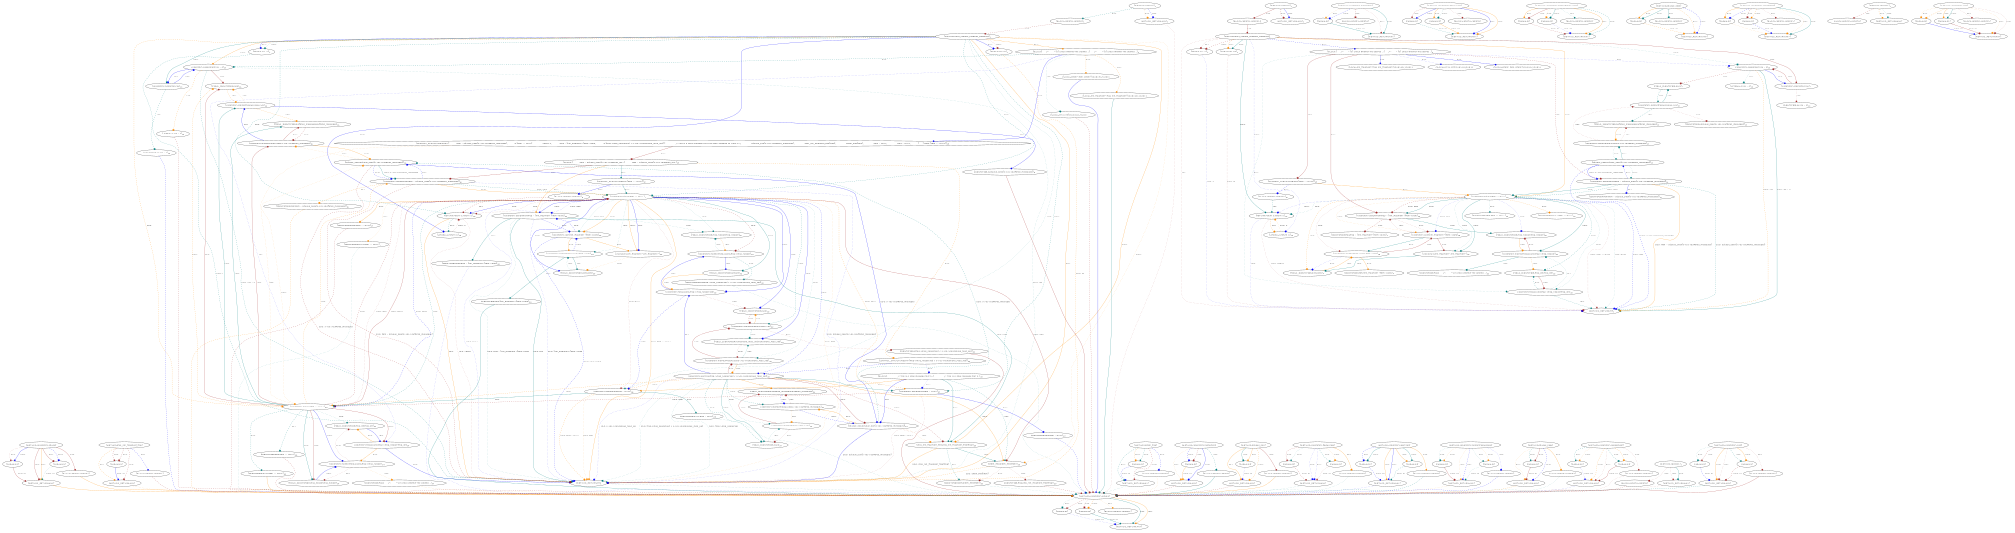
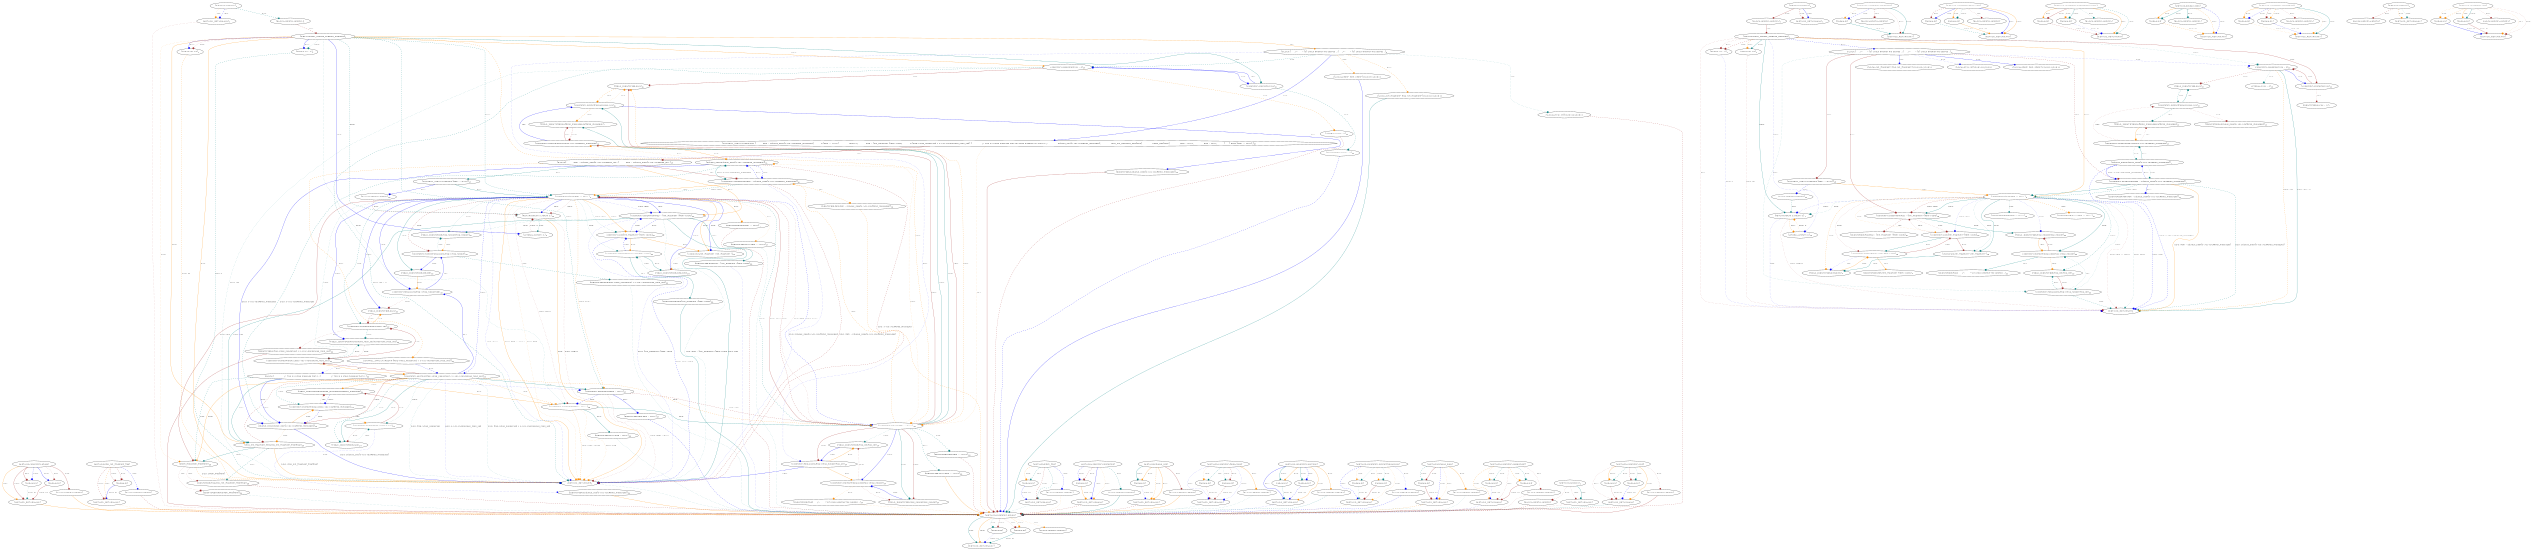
edge "(<operator>.fieldAccess,frag->msg_header.seq)" -> "(<operator>.assignment,frag = NULL)": now "(<operator>.assignment,item = NULL)" -> "(<operator>.assignment,frag = NULL)"
edge "(dtls1_hm_fragment_free,dtls1_hm_fragment_free(frag))" -> "(IDENTIFIER,item,pitem_free(item))": now "(dtls1_hm_fragment_free,dtls1_hm_fragment_free(frag))" -> "(IDENTIFIER,frag,dtls1_hm_fragment_free(frag))"
node "(IDENTIFIER,s,pqueue_pop(s->d1->buffered_messages))": added
